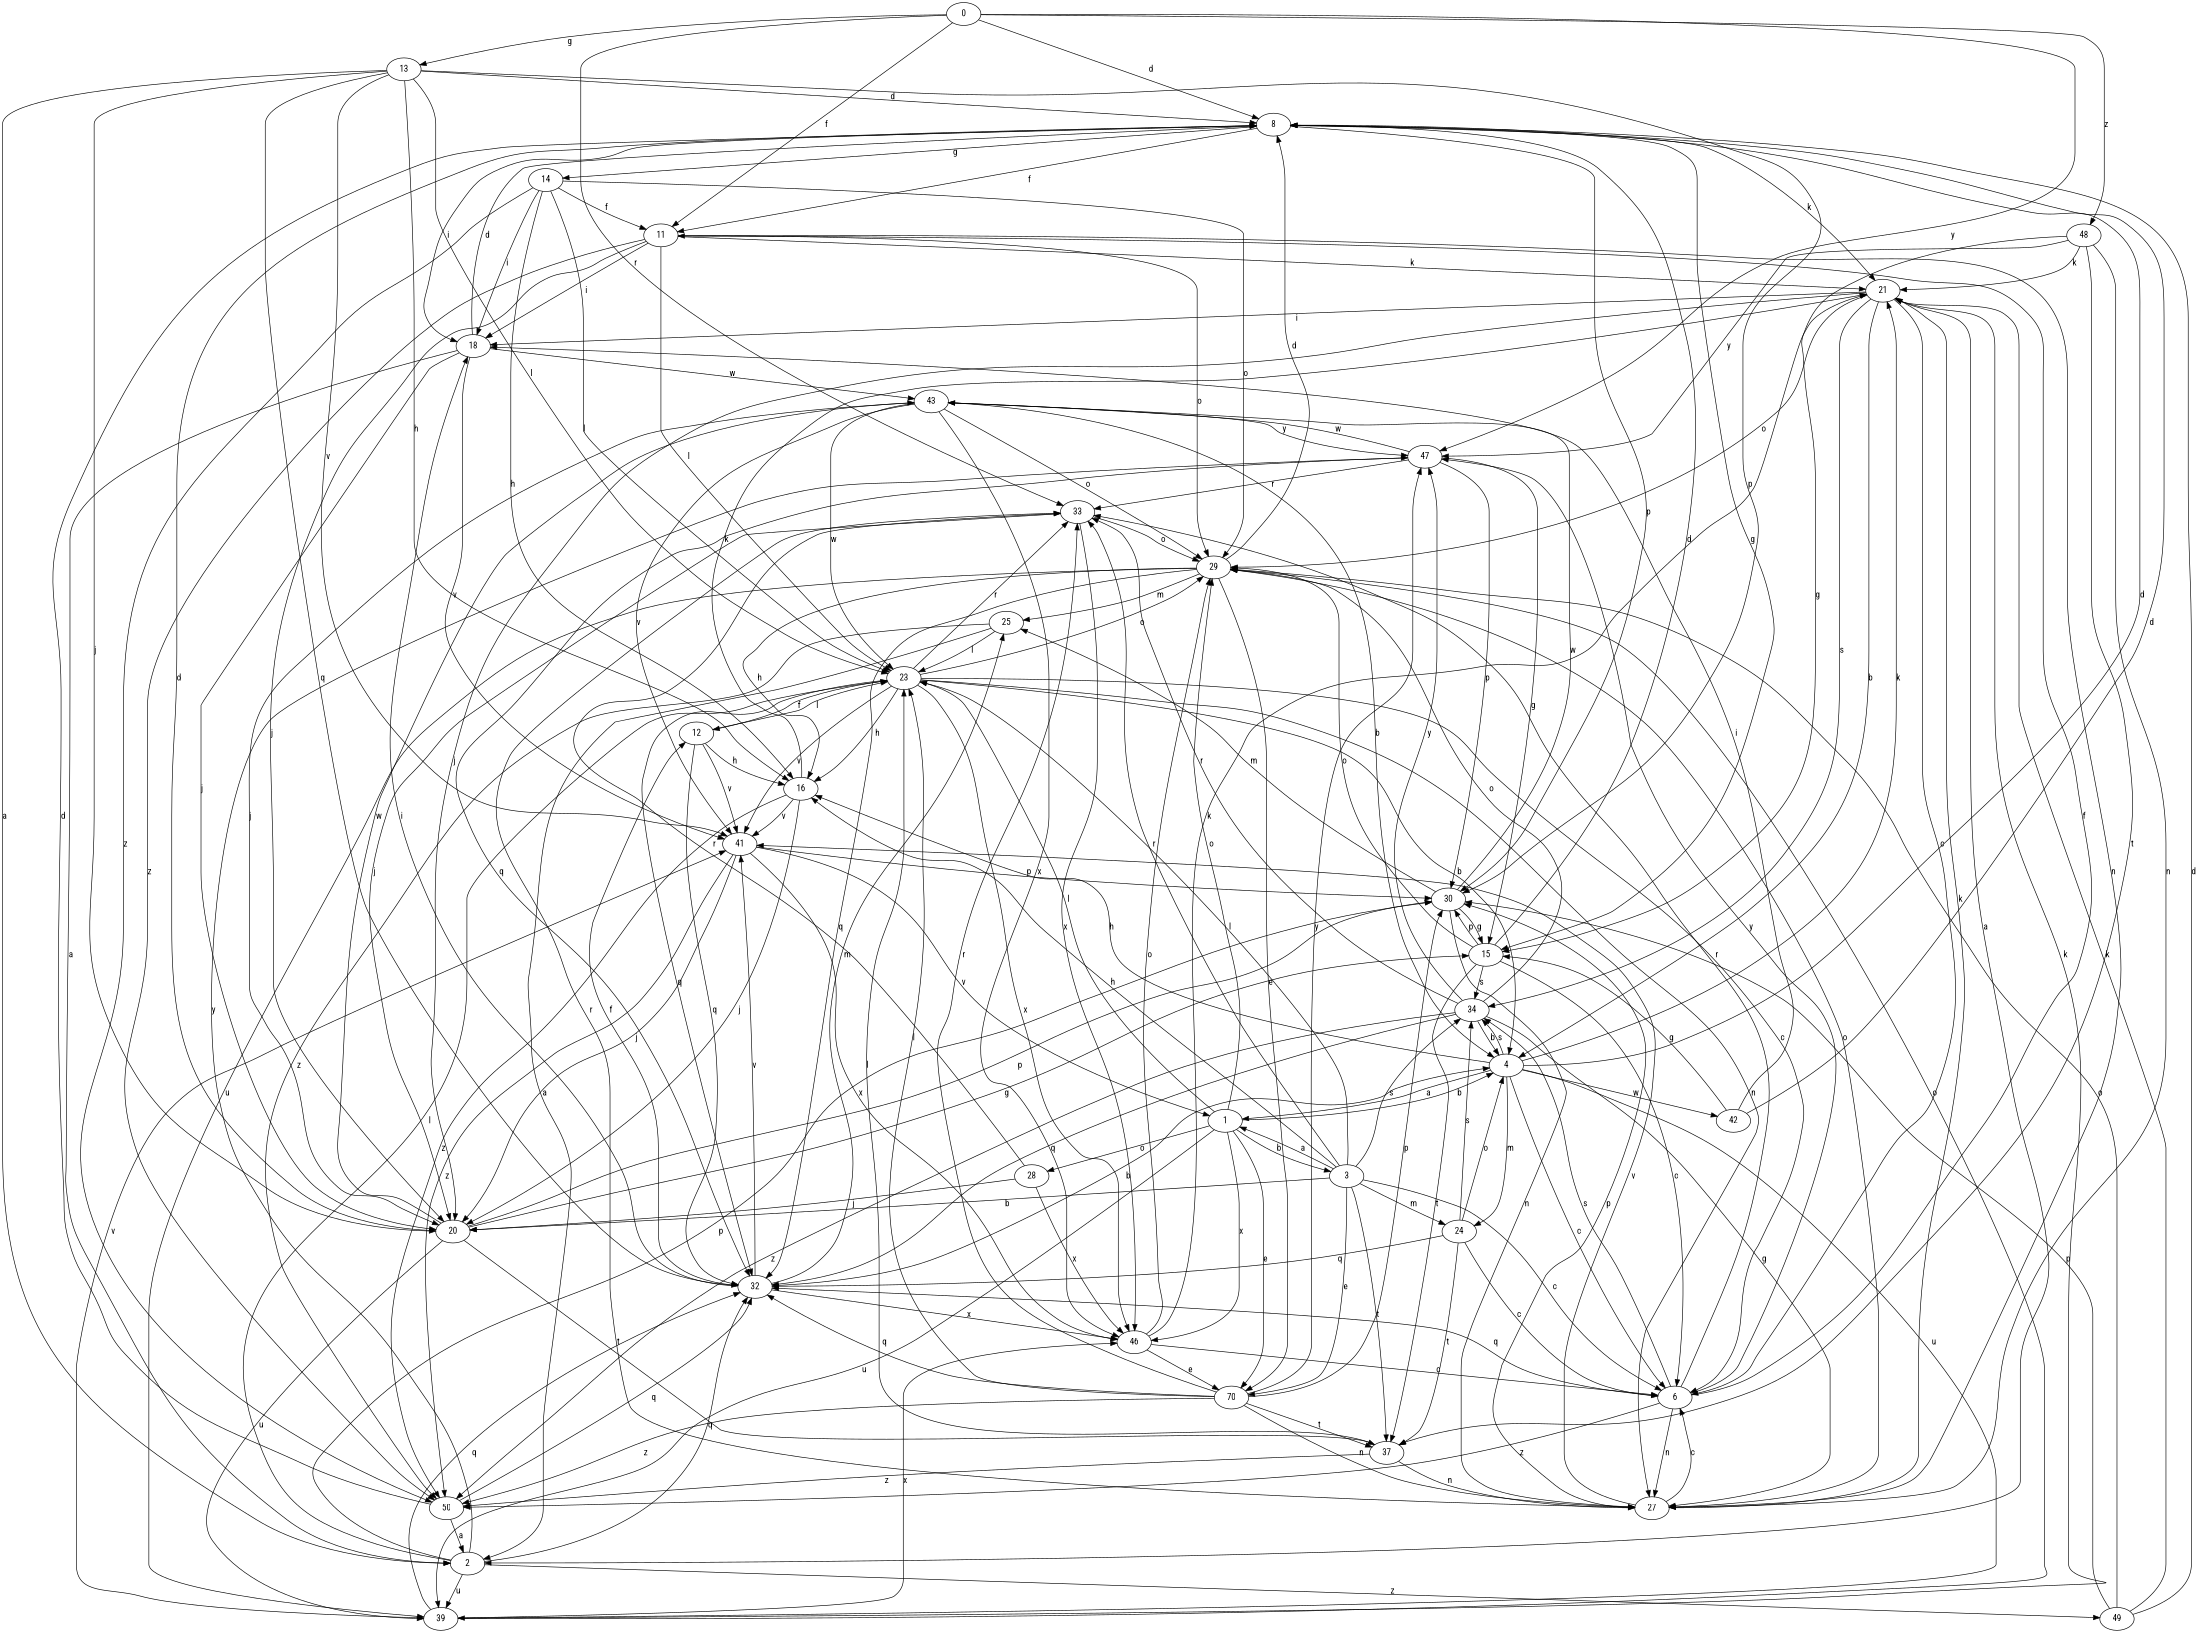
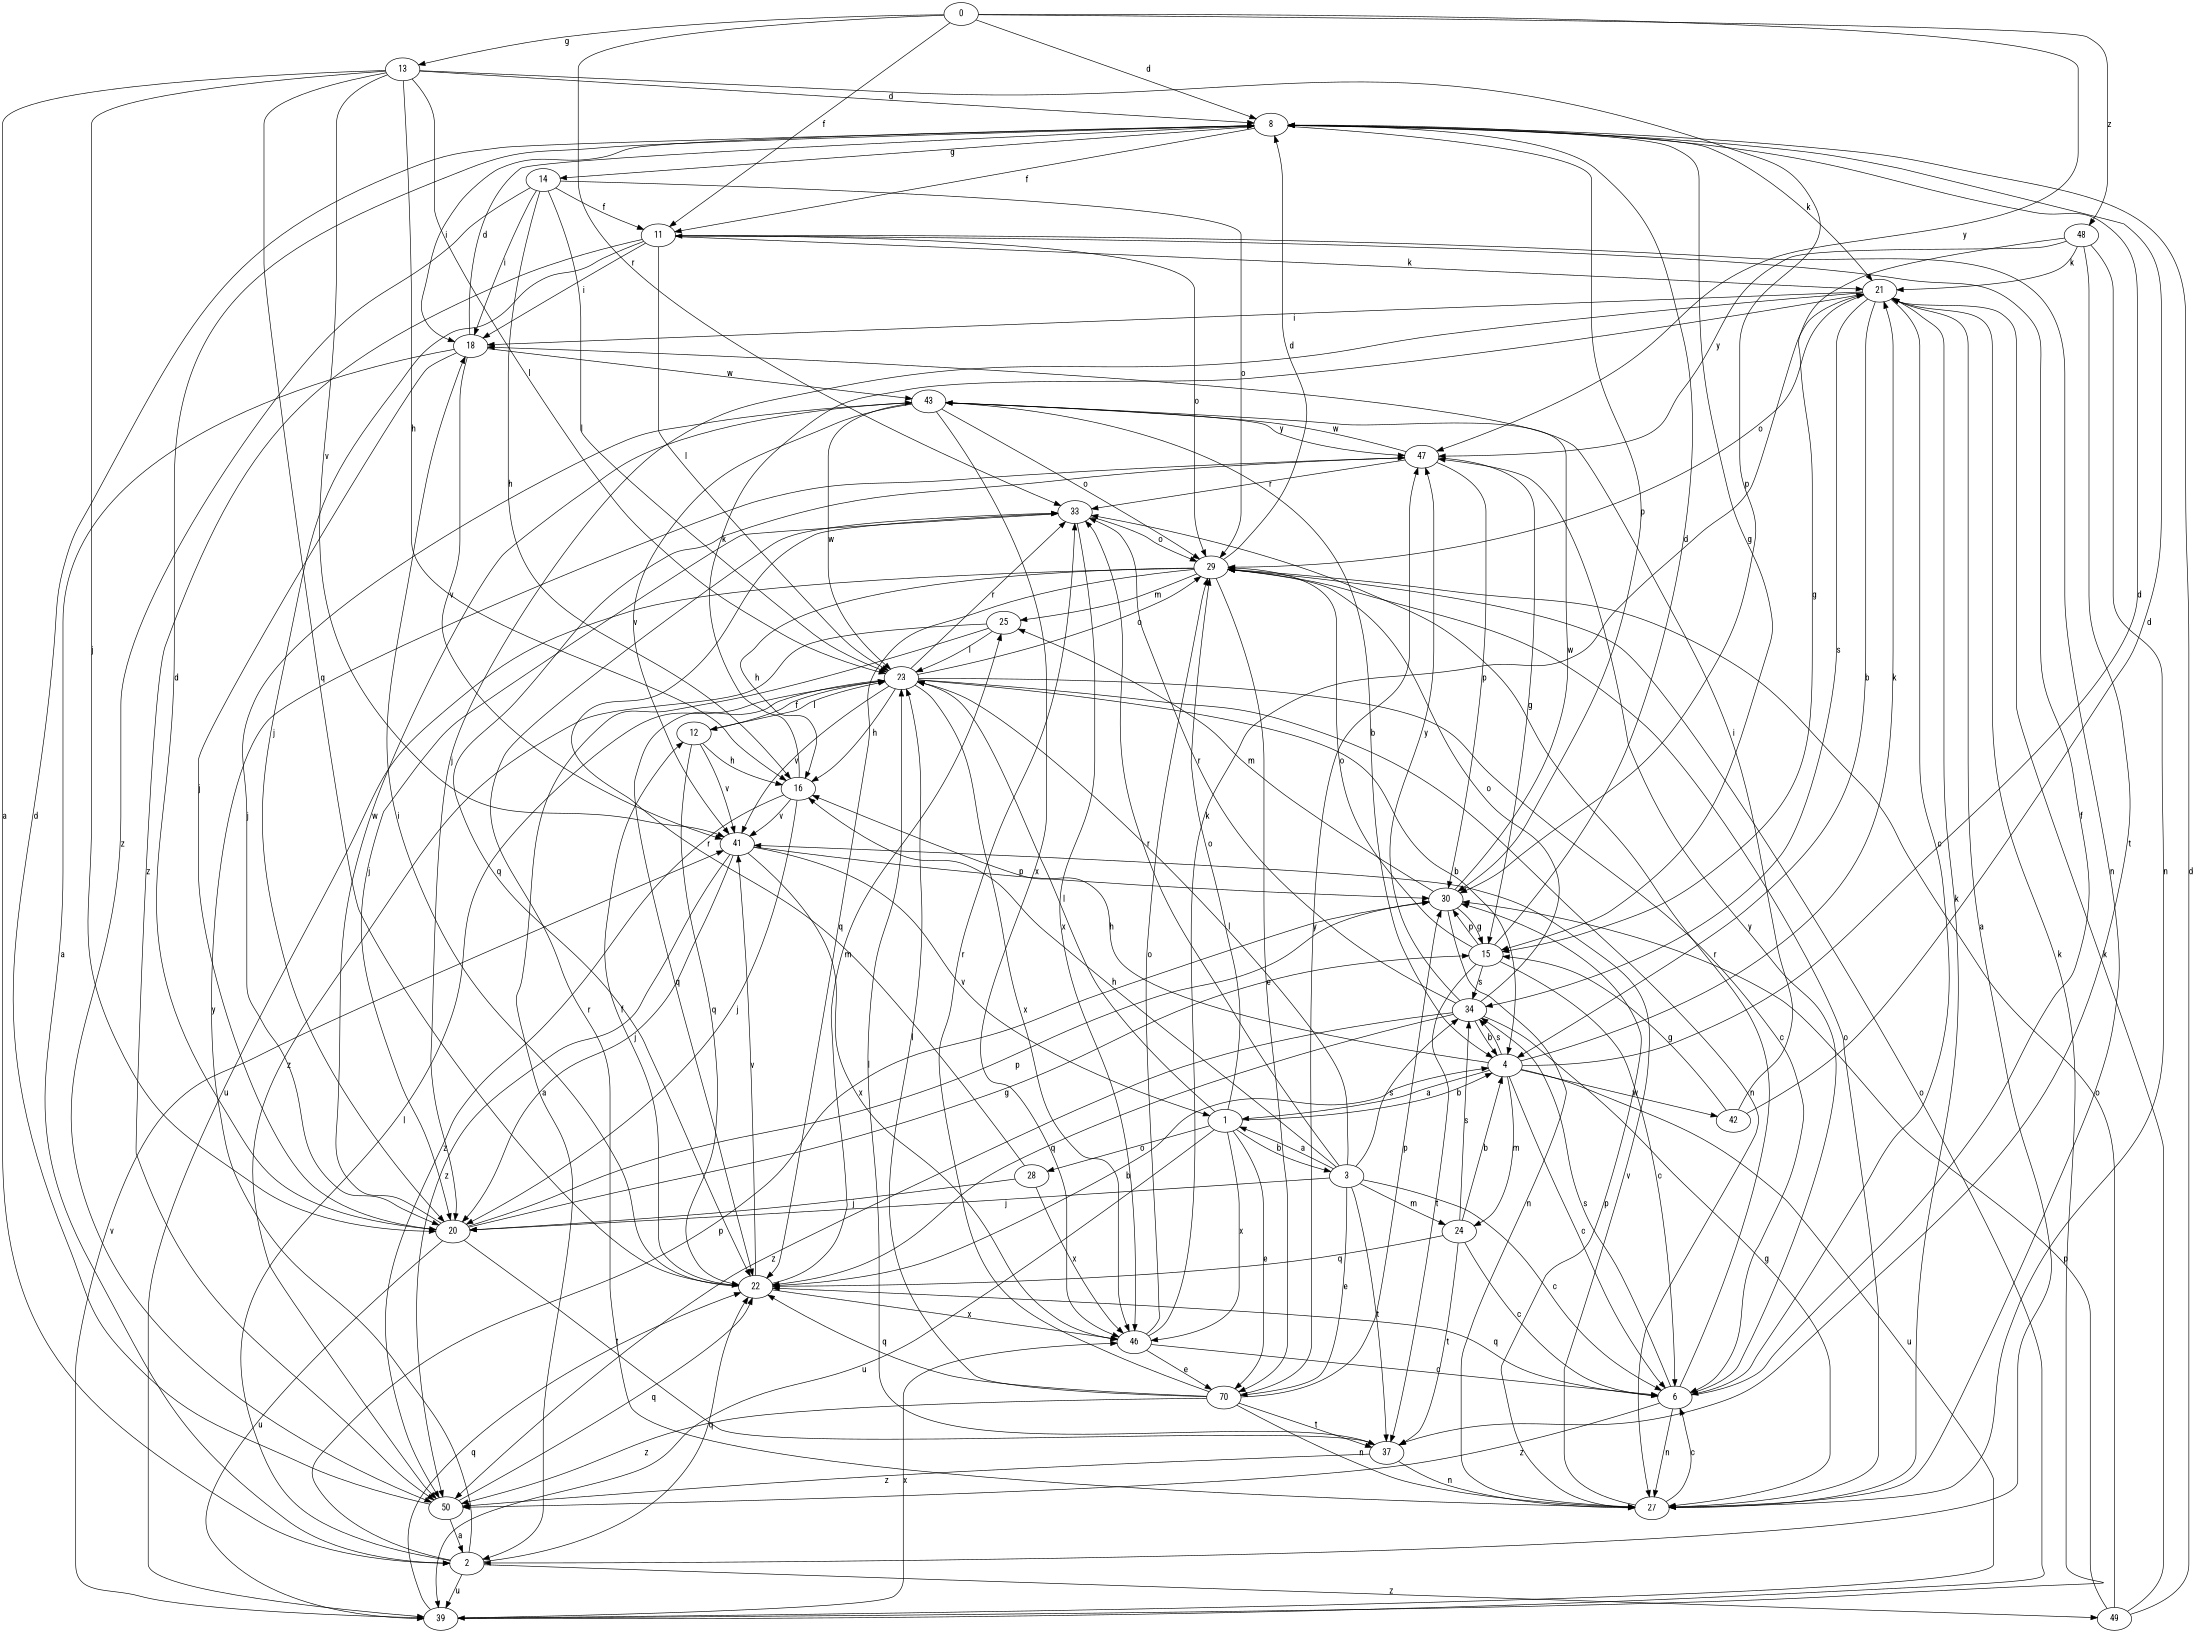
edge "24" -> "4": label "o" -> "b"
edge "3" -> "20": label "b" -> "j"
node "32": label "32" -> "22"
